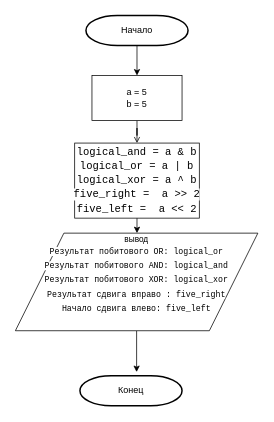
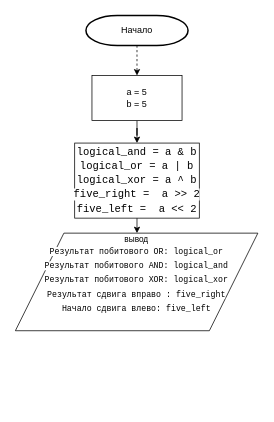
edge "Начало" -> "a = 5 b = 5": style solid -> dashed
edge "a = 5 b = 5" -> "logical_and = a & b logical_or = a | b logical_xor = a ^ b five_right = a >> 2 five_left = a << 2": arrowhead open -> classic
edge "вывод Результат побитового OR: logical_or Результат побитового AND: logical_and Результат побитового XOR: logical_xor Результат сдвига вправо : five_right Начало сдвига влево: five_left" -> "Конец": removed
node "Конец": removed
